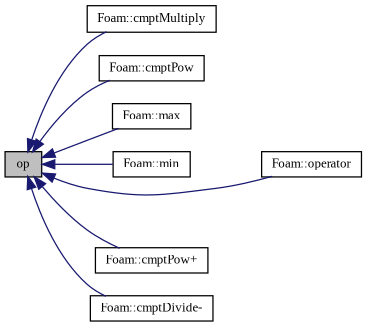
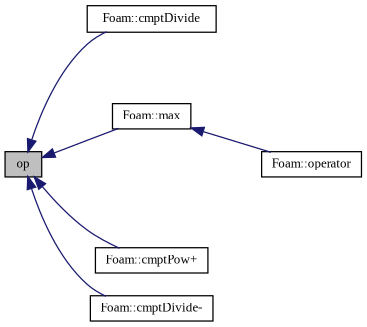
node "Foam::cmptMultiply": label "Foam::cmptMultiply" -> "Foam::cmptDivide"
node "Foam::cmptPow": removed
node "Foam::min": removed
edge "Foam::operator" -> "op": now "Foam::operator" -> "Foam::max"
